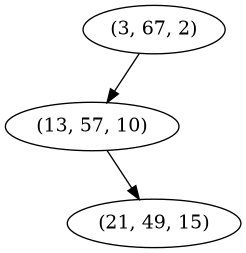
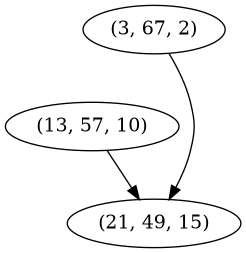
edge "(3, 67, 2)" -> "(13, 57, 10)": now "(3, 67, 2)" -> "(21, 49, 15)"
